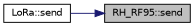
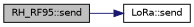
edge "LoRa::send" -> "RH_RF95::send": reversed
